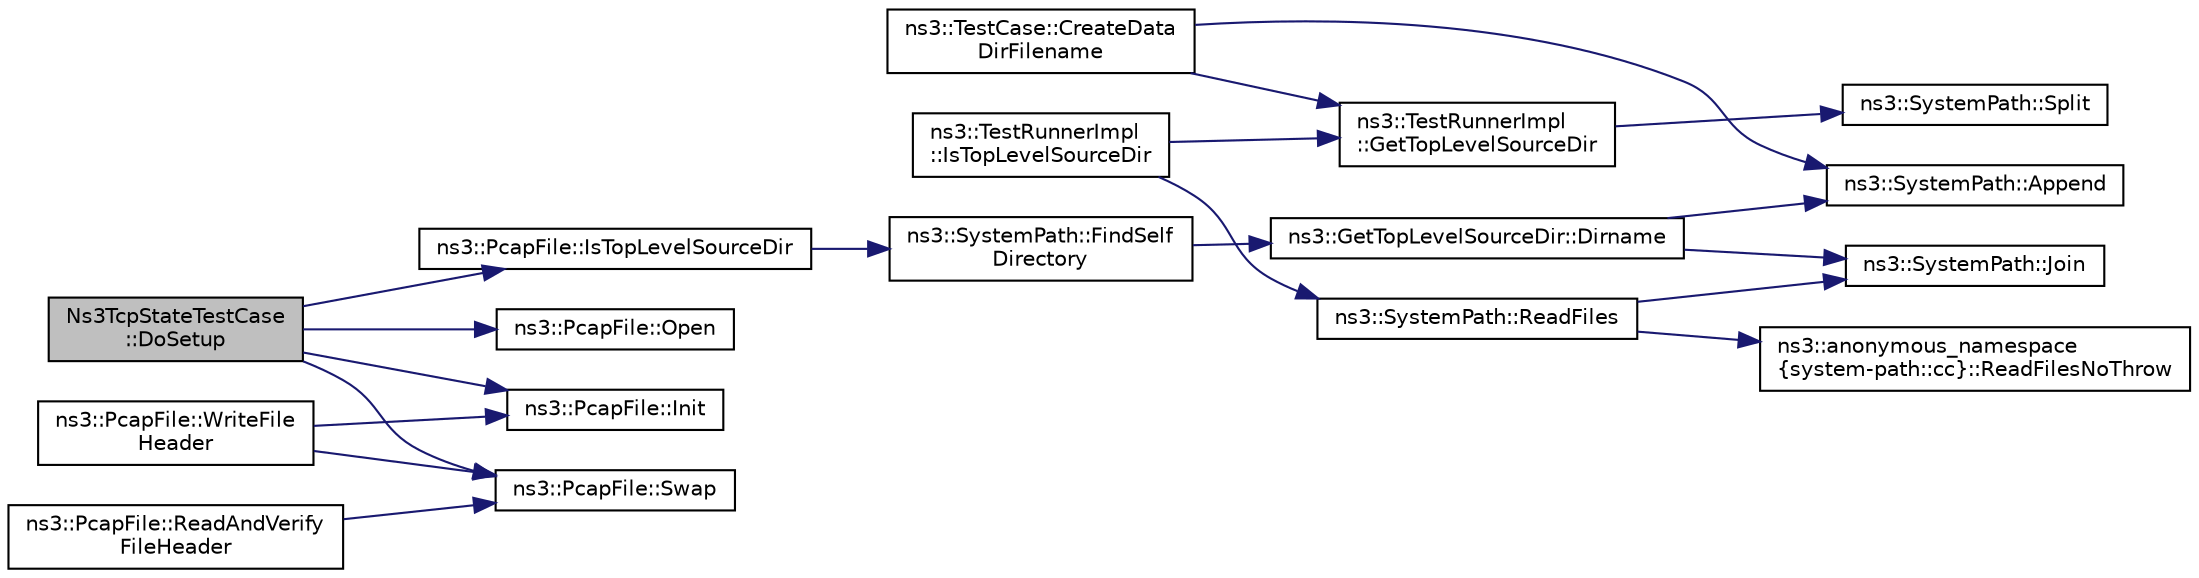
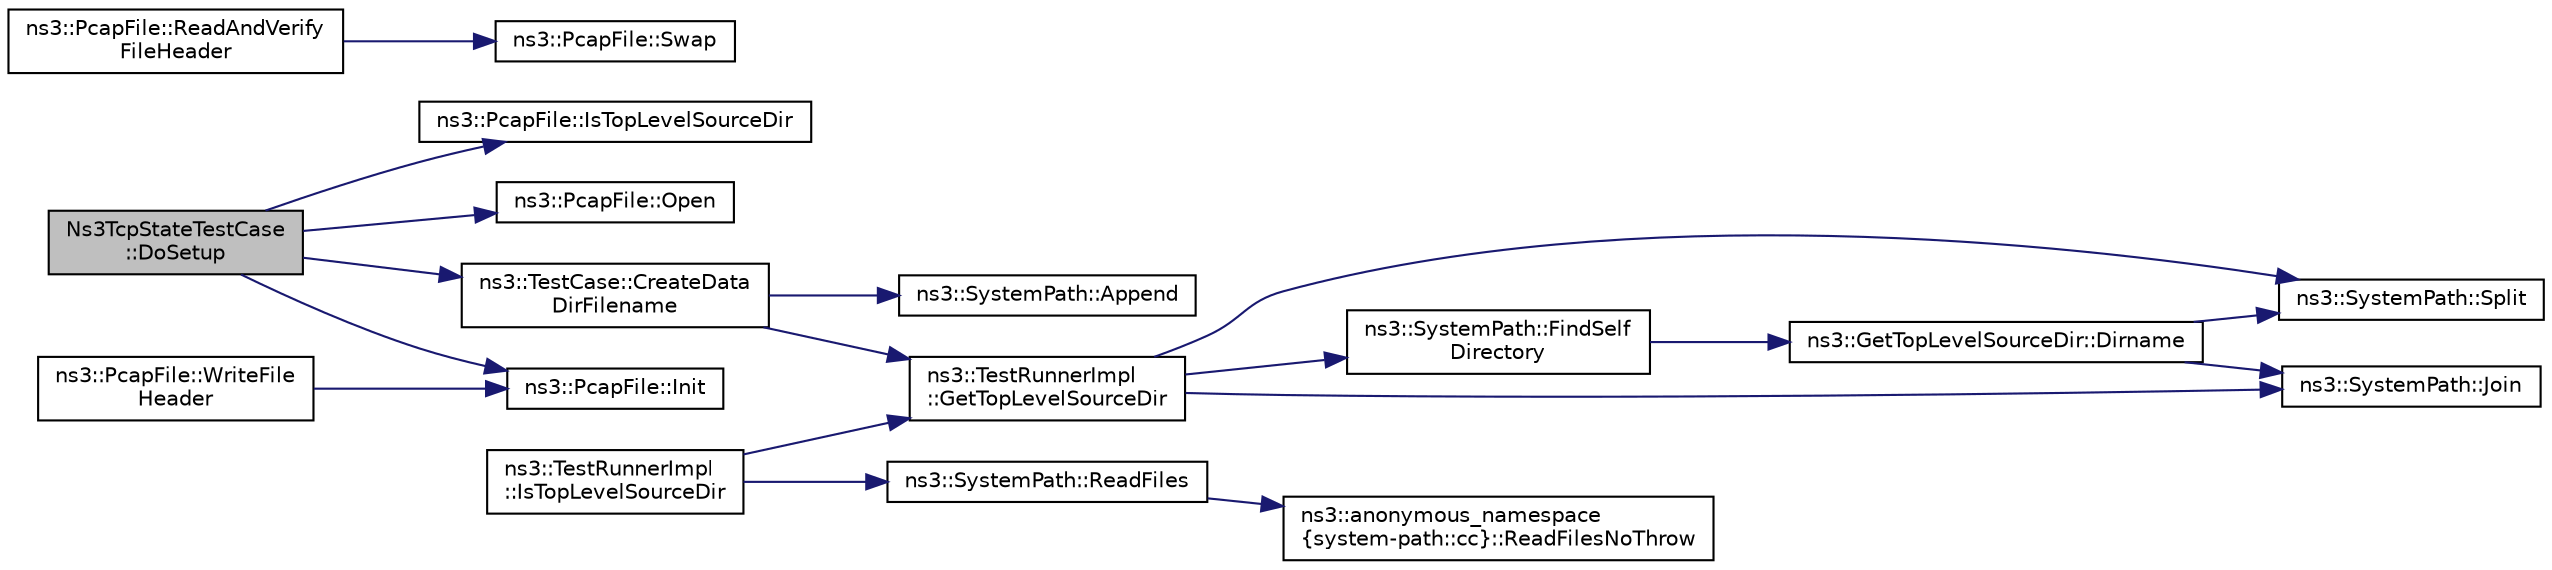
edge "ns3::GetTopLevelSourceDir::Dirname" -> "ns3::SystemPath::Append": now "ns3::GetTopLevelSourceDir::Dirname" -> "ns3::SystemPath::Split"
edge "ns3::PcapFile::IsTopLevelSourceDir" -> "ns3::SystemPath::FindSelf Directory": now "ns3::TestRunnerImpl ::GetTopLevelSourceDir" -> "ns3::SystemPath::FindSelf Directory"
edge "ns3::SystemPath::ReadFiles" -> "ns3::SystemPath::Join": now "ns3::TestRunnerImpl ::GetTopLevelSourceDir" -> "ns3::SystemPath::Join"
edge "Ns3TcpStateTestCase ::DoSetup" -> "ns3::PcapFile::Swap": now "Ns3TcpStateTestCase ::DoSetup" -> "ns3::TestCase::CreateData DirFilename"
edge "ns3::PcapFile::WriteFile Header" -> "ns3::PcapFile::Swap": removed
